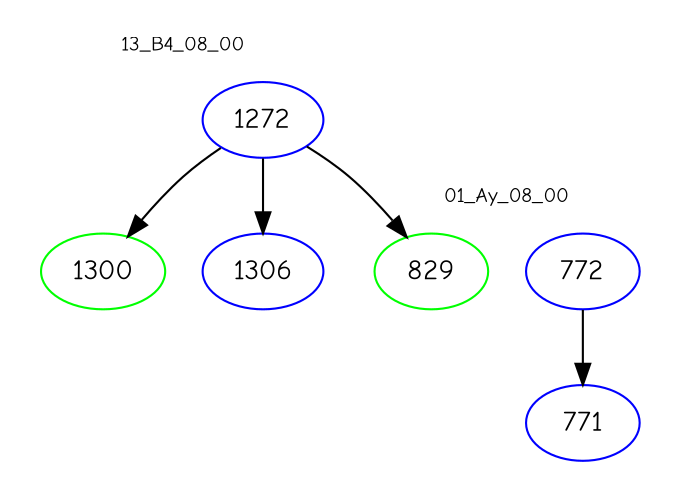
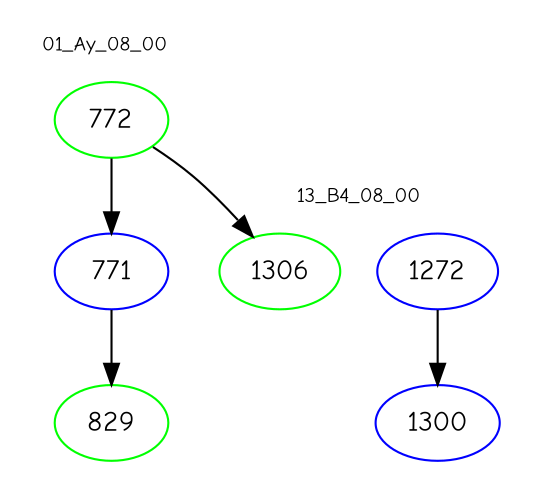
edge "1272" -> "1306": now "772" -> "1306"
edge "1272" -> "829": now "771" -> "829"
node "1300": color green -> blue
node "1306": color blue -> green
node "772": color blue -> green
